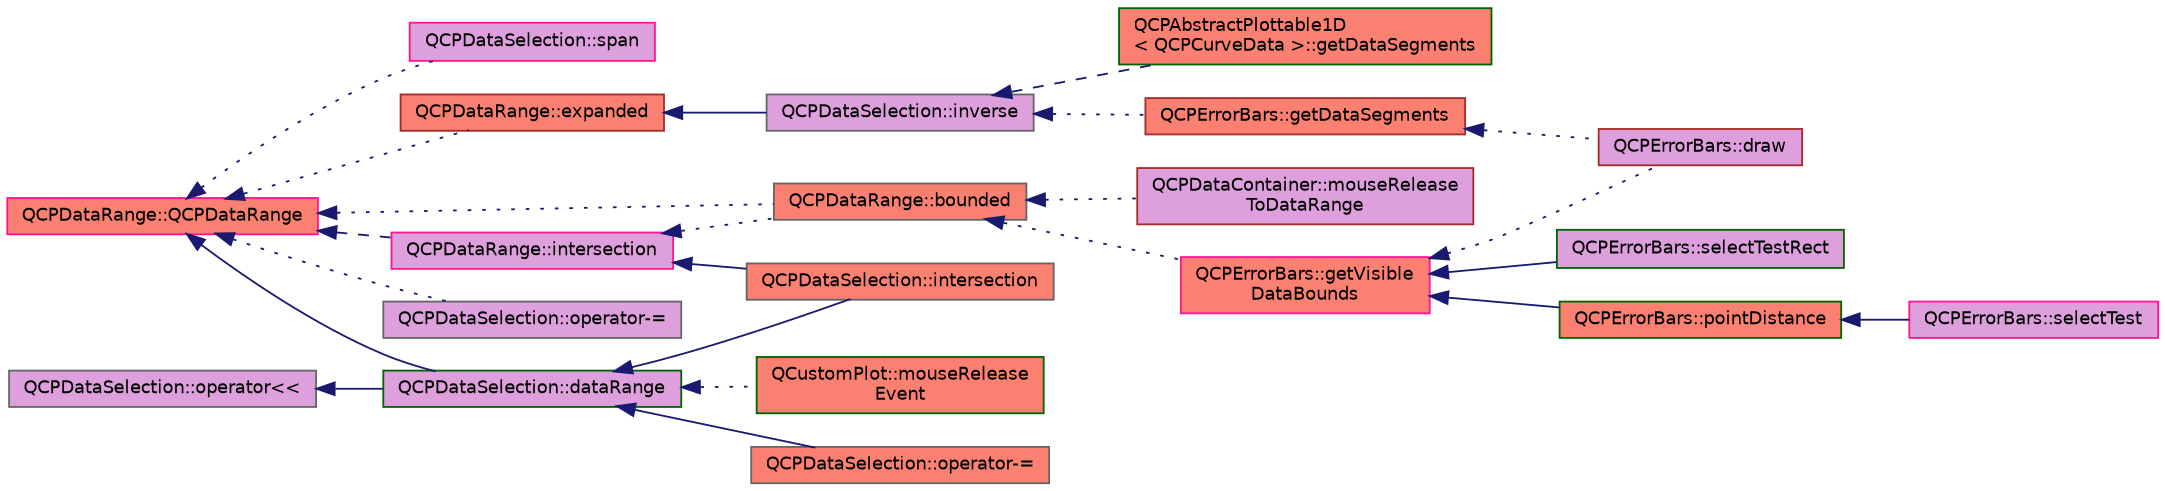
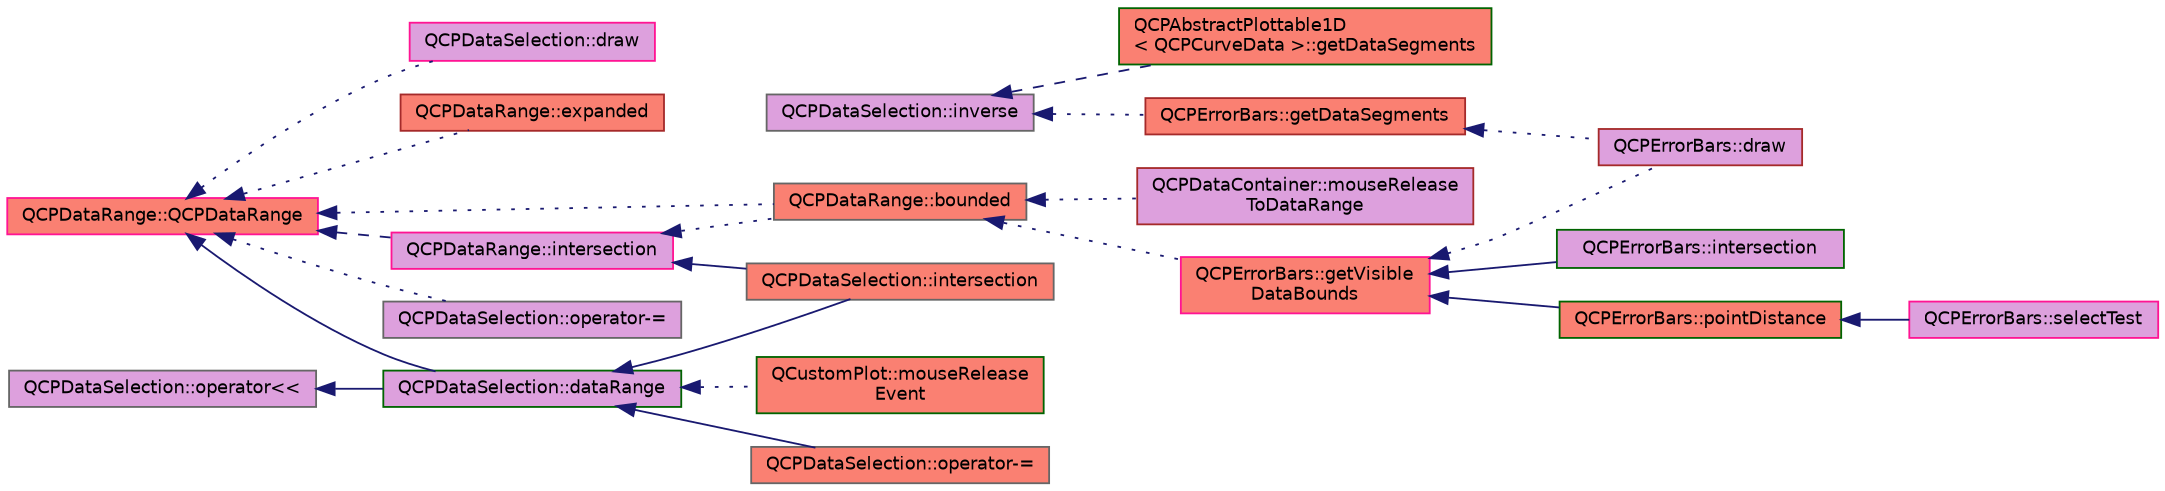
node "QCPDataSelection::span": label "QCPDataSelection::span" -> "QCPDataSelection::draw"
edge "QCPDataSelection::inverse" -> "QCPDataRange::expanded": removed
node "QCPErrorBars::selectTestRect": label "QCPErrorBars::selectTestRect" -> "QCPErrorBars::intersection"
